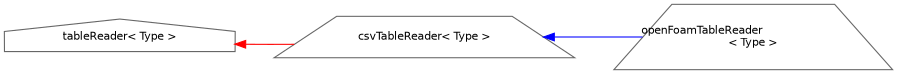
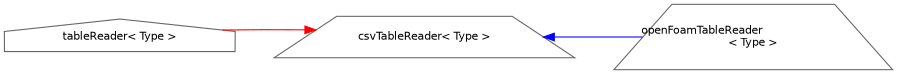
edge "csvTableReader< Type >" -> "tableReader< Type >": reversed
